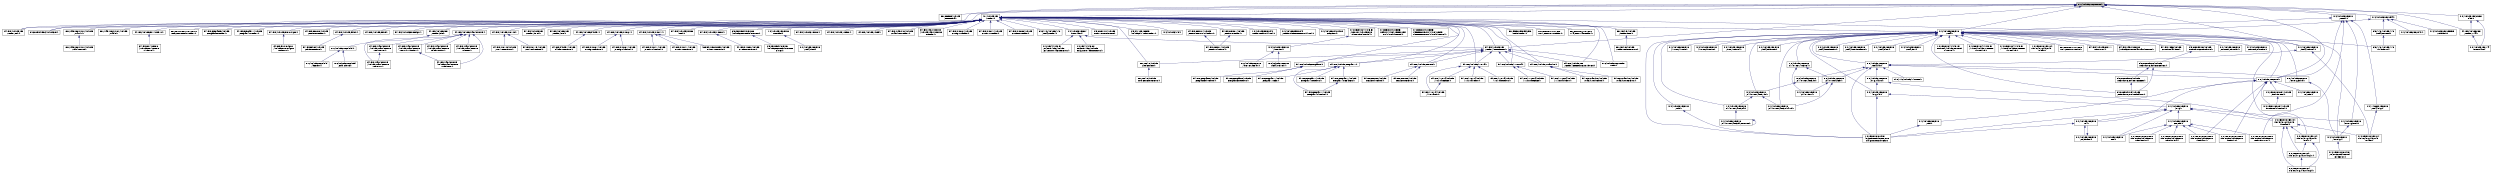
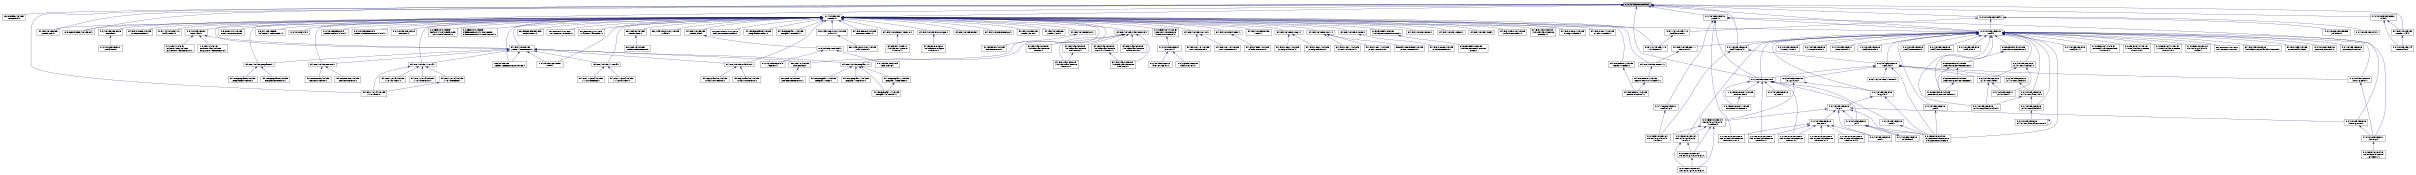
edge "drivers/kw2xrf/include /kw2xrf_tm.h" -> "sys/include/net/netopt.h": added
node "drivers/include/net /netdev/ieee802154_submac.h": label "drivers/include/net /netdev/ieee802154_submac.h" -> "net/include/net /netdev/ieee802154_submac.h"
node "drivers/include/cc110x.h": added
